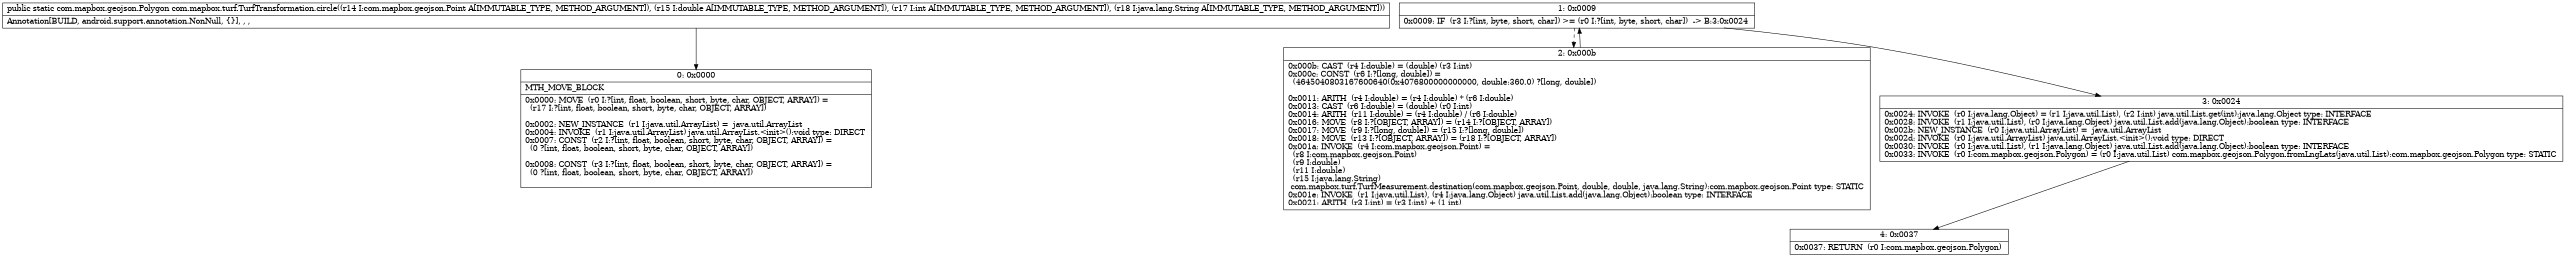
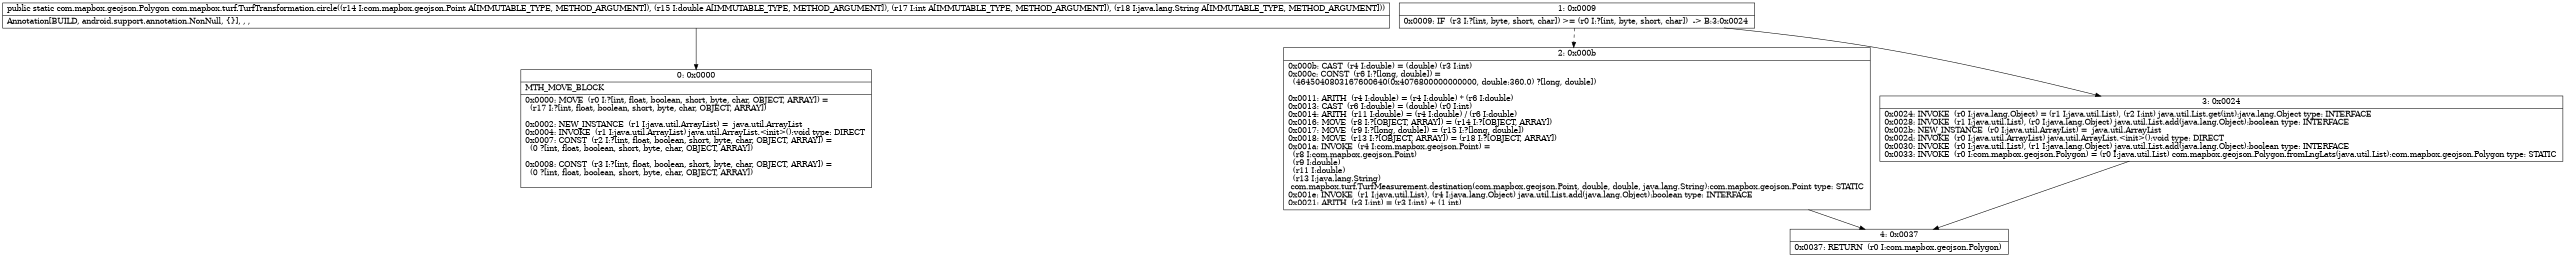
edge "2: 0x000b" -> "1: 0x0009": now "2: 0x000b" -> "4: 0x0037"
node "2: 0x000b": text "(r15 I:java.lang.String)" -> "(r13 I:java.lang.String)"
